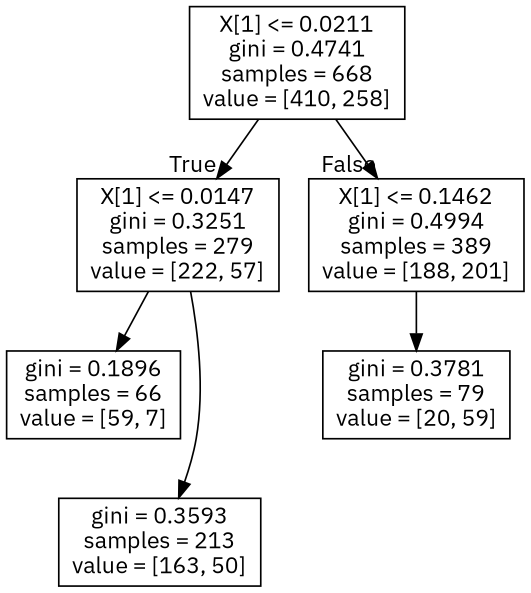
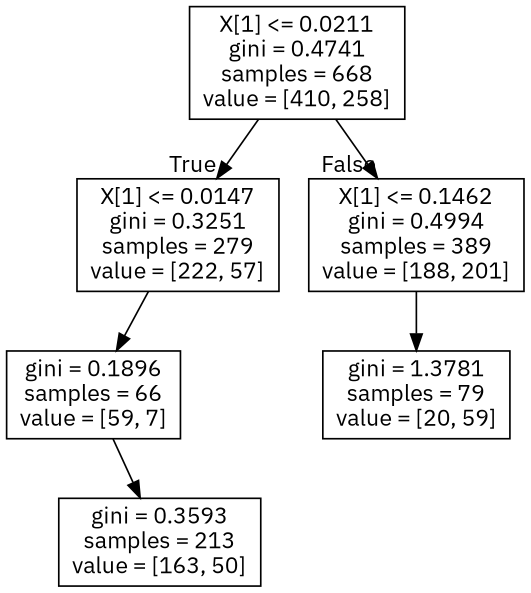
edge "X[1] <= 0.0147 gini = 0.3251 samples = 279 value = [222, 57]" -> "gini = 0.3593 samples = 213 value = [163, 50]": now "gini = 0.1896 samples = 66 value = [59, 7]" -> "gini = 0.3593 samples = 213 value = [163, 50]"
node "gini = 0.3781 samples = 79 value = [20, 59]": label "gini = 0.3781 samples = 79 value = [20, 59]" -> "gini = 1.3781 samples = 79 value = [20, 59]"
